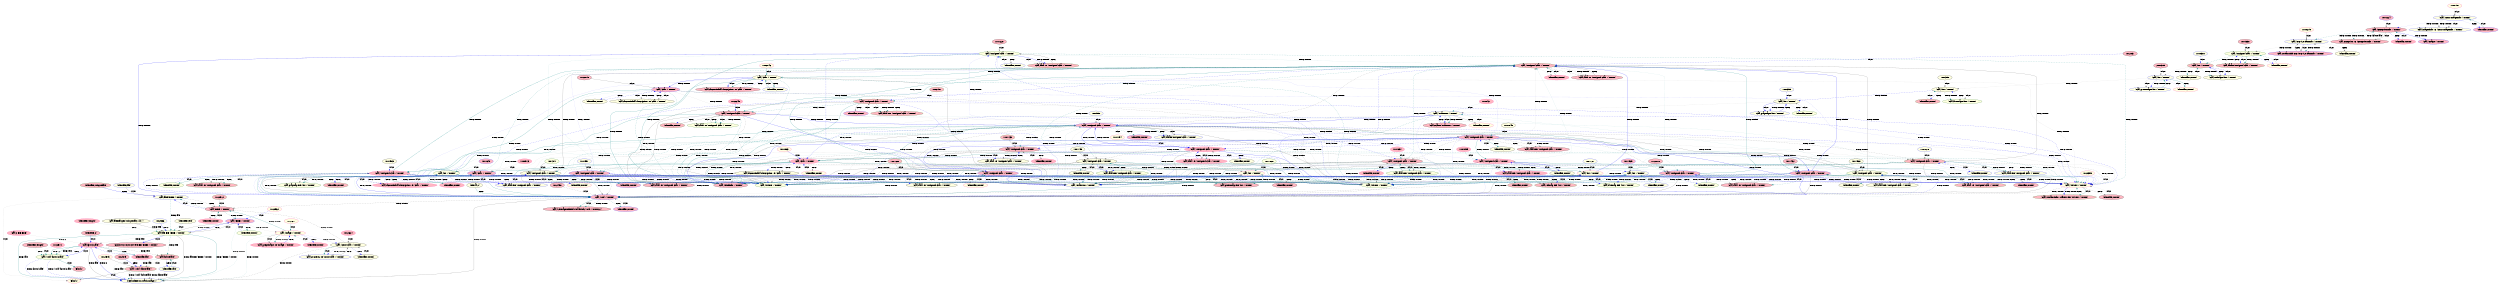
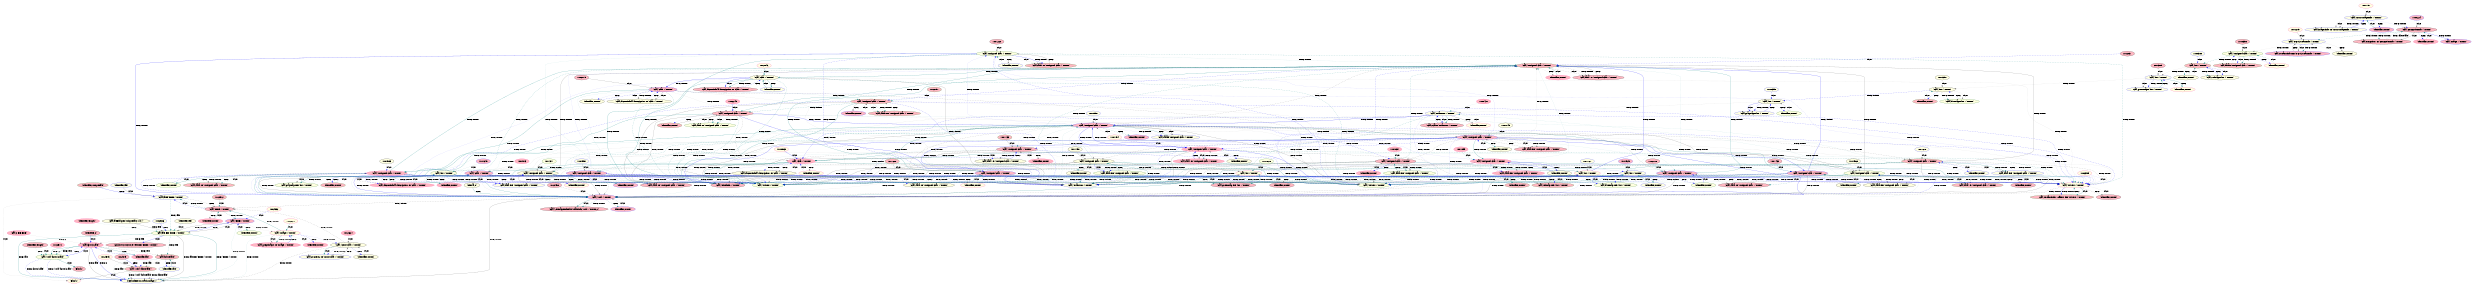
edge "(Call,image_info != (const ImageInfo *) NULL)" -> "(Call,(const ImageInfo *) NULL)": added, label "CFG:"
